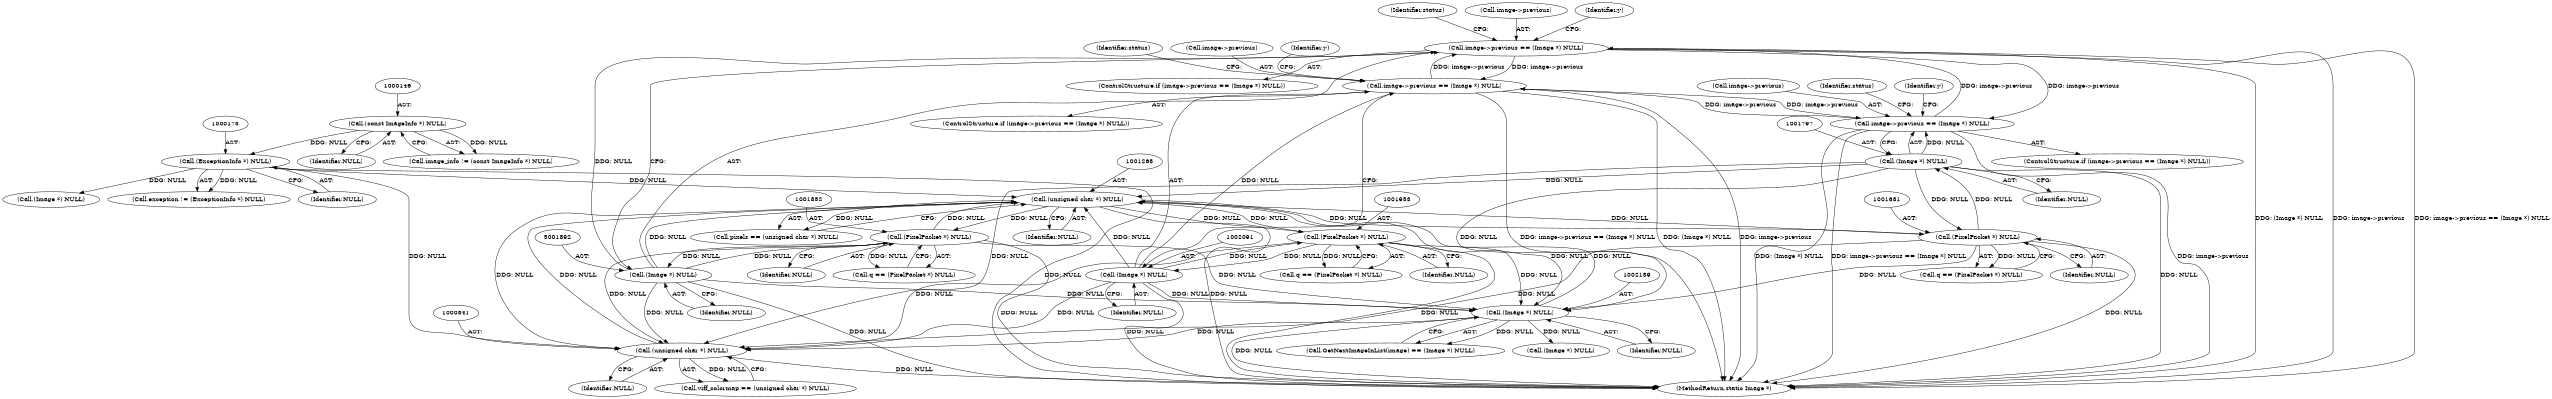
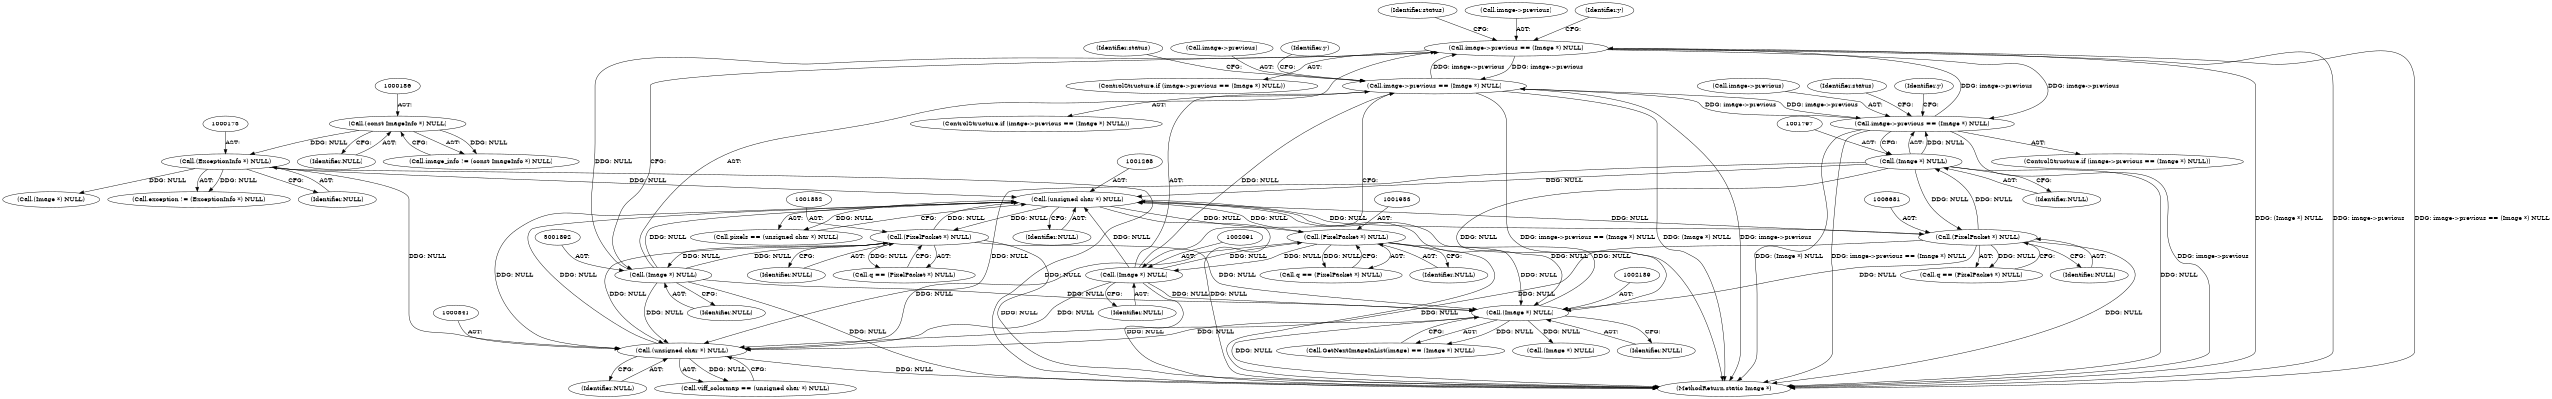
node "1000146": label "1000146" -> "1000186"
node "1001681": label "1001681" -> "1006681"
